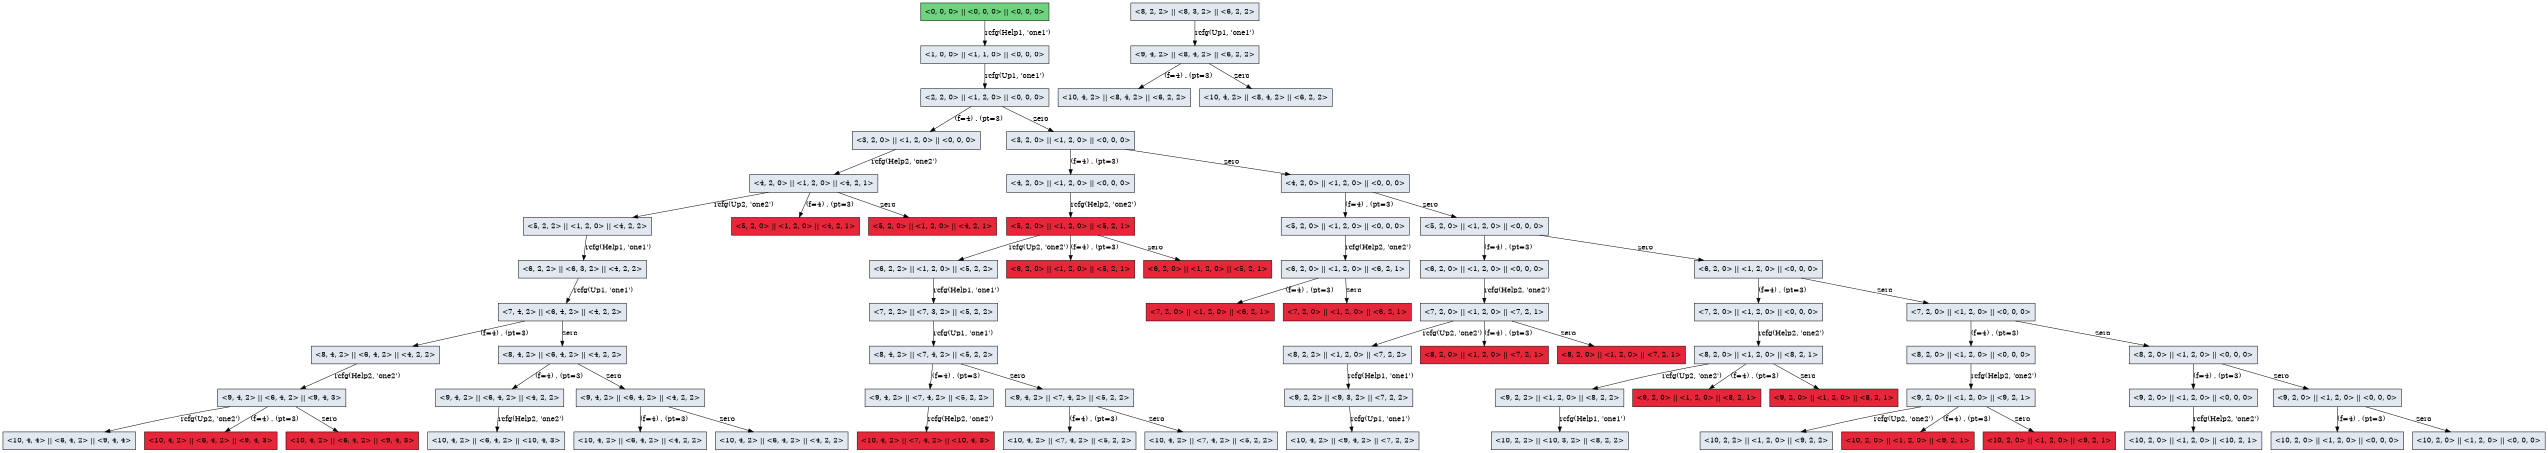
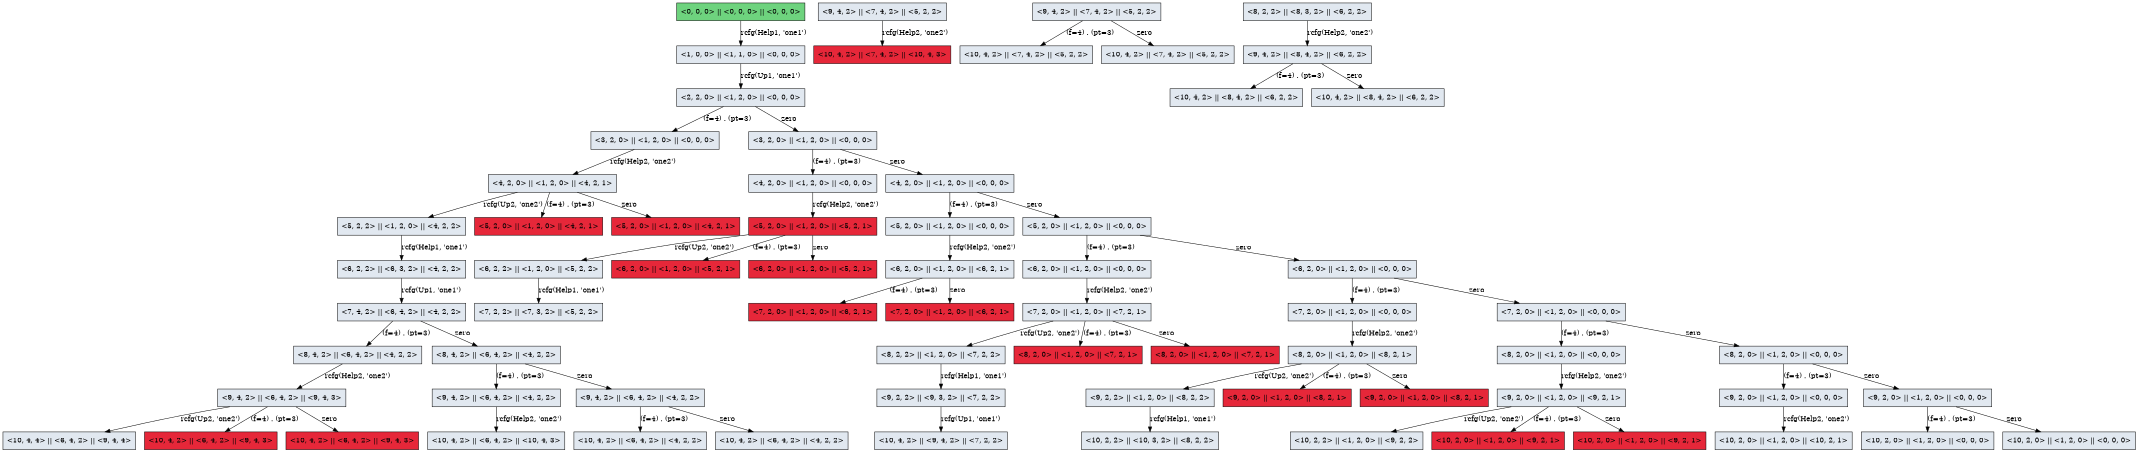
edge "<8, 2, 2> || <8, 3, 2> || <6, 2, 2>" -> "<9, 4, 2> || <8, 4, 2> || <6, 2, 2>": label "rcfg(Up1, 'one1')" -> "rcfg(Help2, 'one2')"
node "<8, 4, 2> || <7, 4, 2> || <5, 2, 2>": removed
